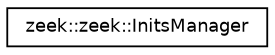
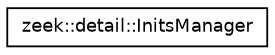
node "zeek::zeek::InitsManager": label "zeek::zeek::InitsManager" -> "zeek::detail::InitsManager"
